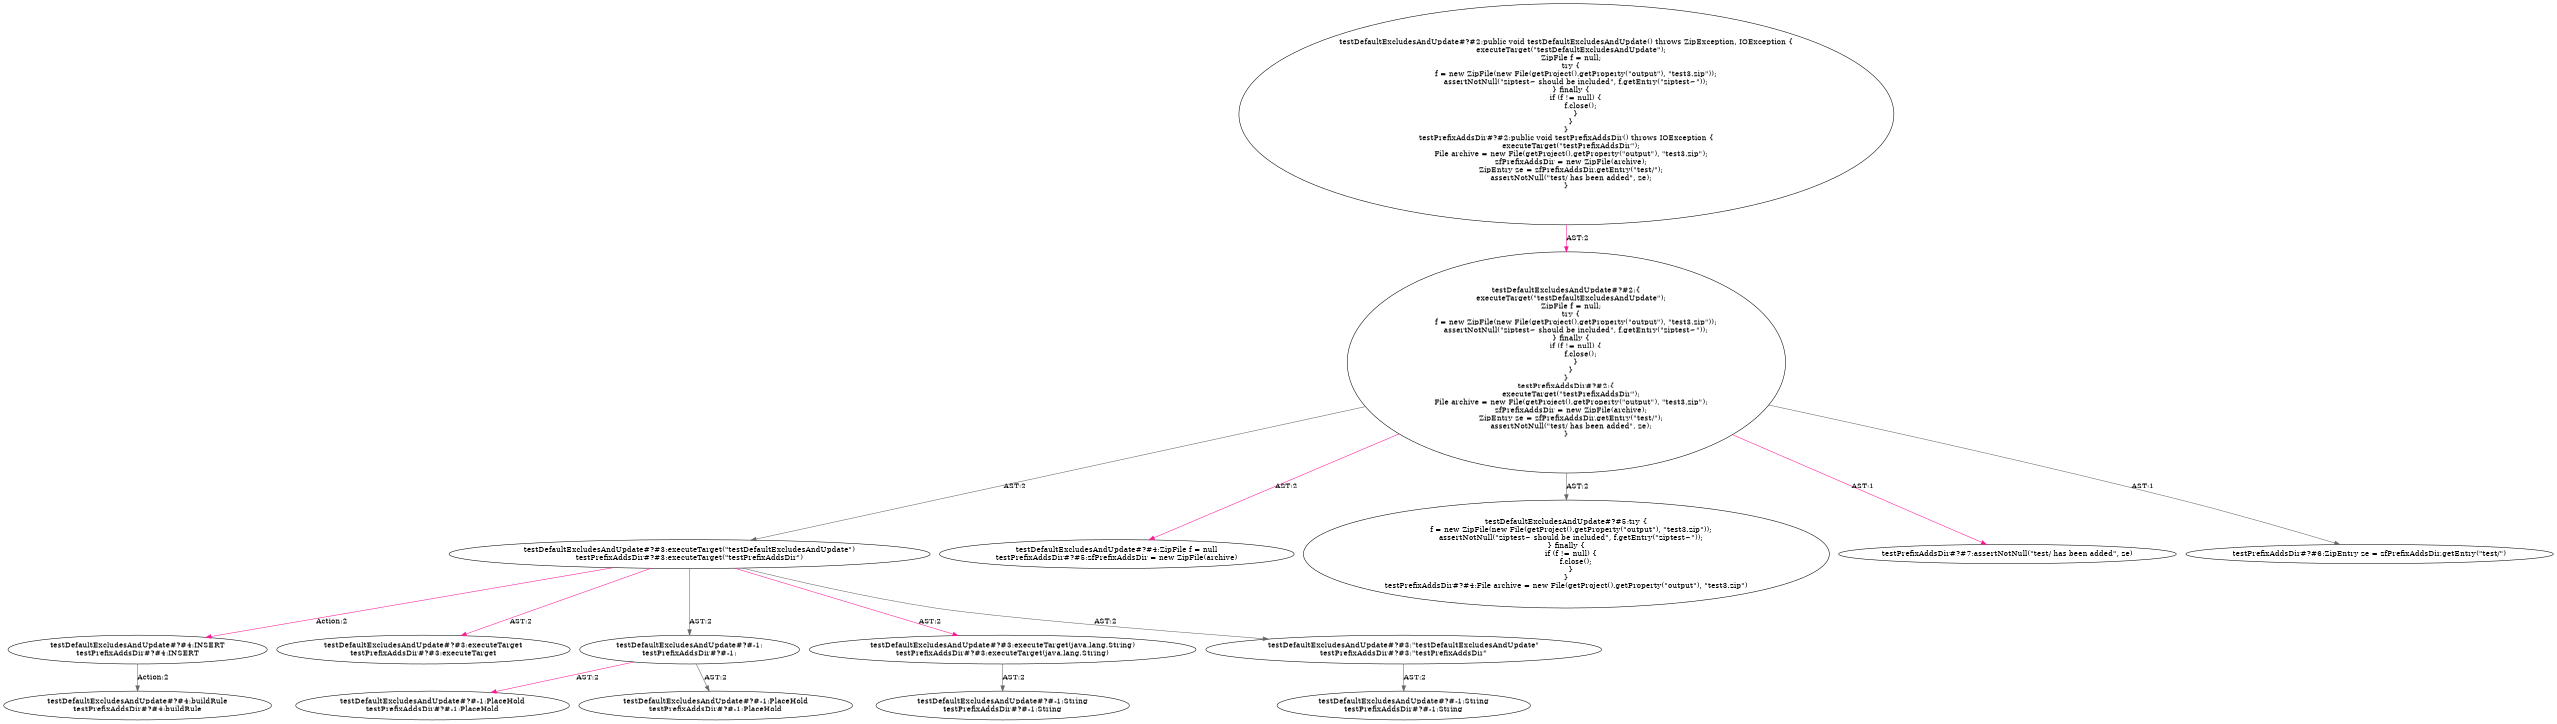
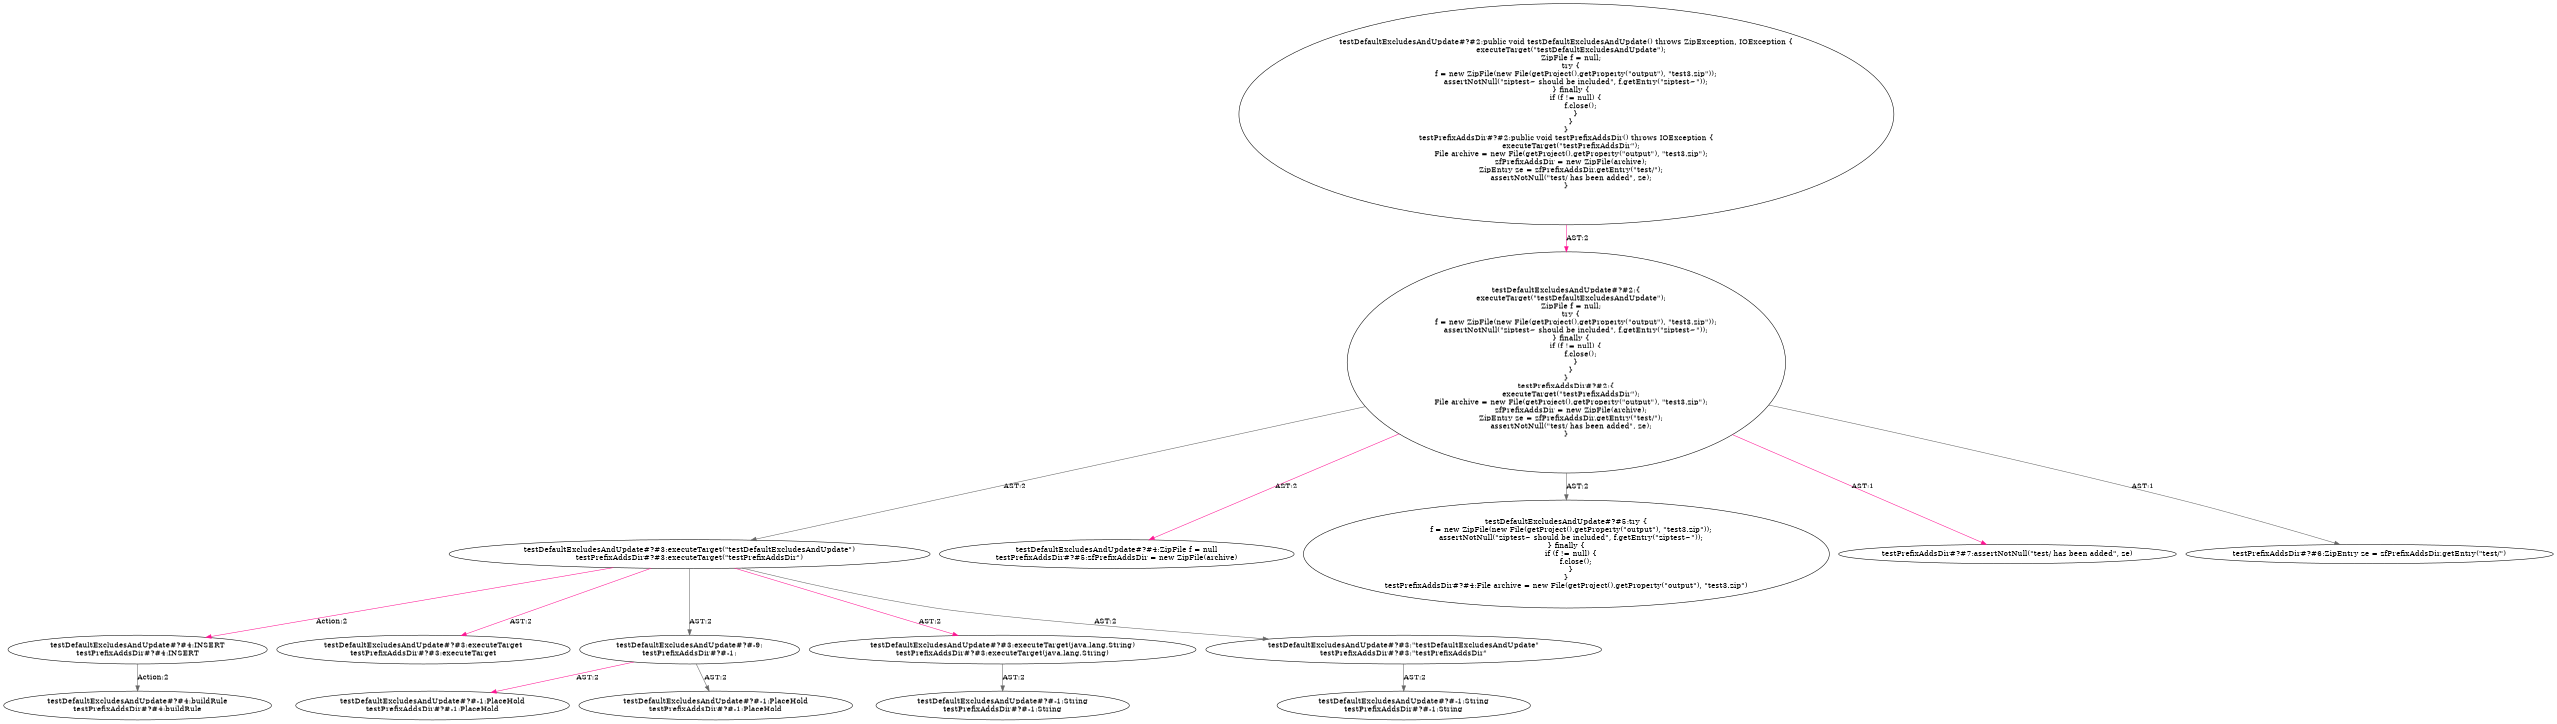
node "testDefaultExcludesAndUpdate#?#-1: testPrefixAddsDir#?#-1:": label "testDefaultExcludesAndUpdate#?#-1: testPrefixAddsDir#?#-1:" -> "testDefaultExcludesAndUpdate#?#-9: testPrefixAddsDir#?#-1:"
